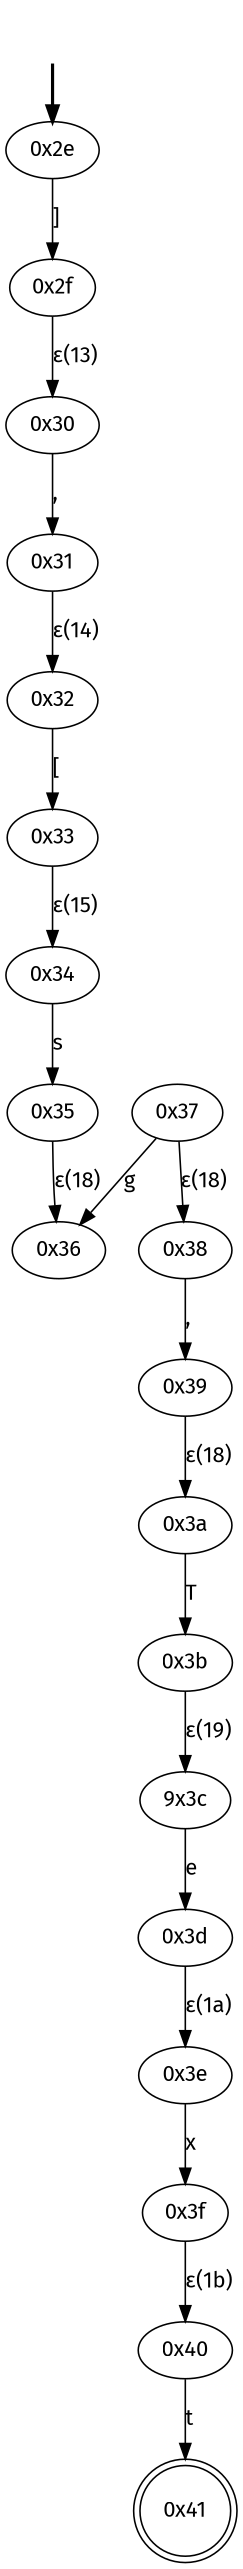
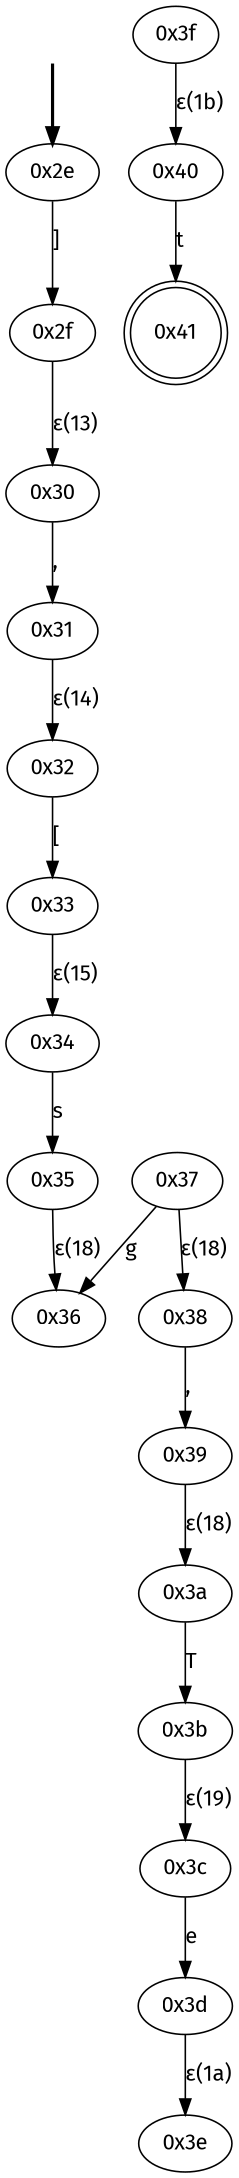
node "9x3c": label "9x3c" -> "0x3c"
edge "0x3e" -> "0x3f": removed, label "x"
